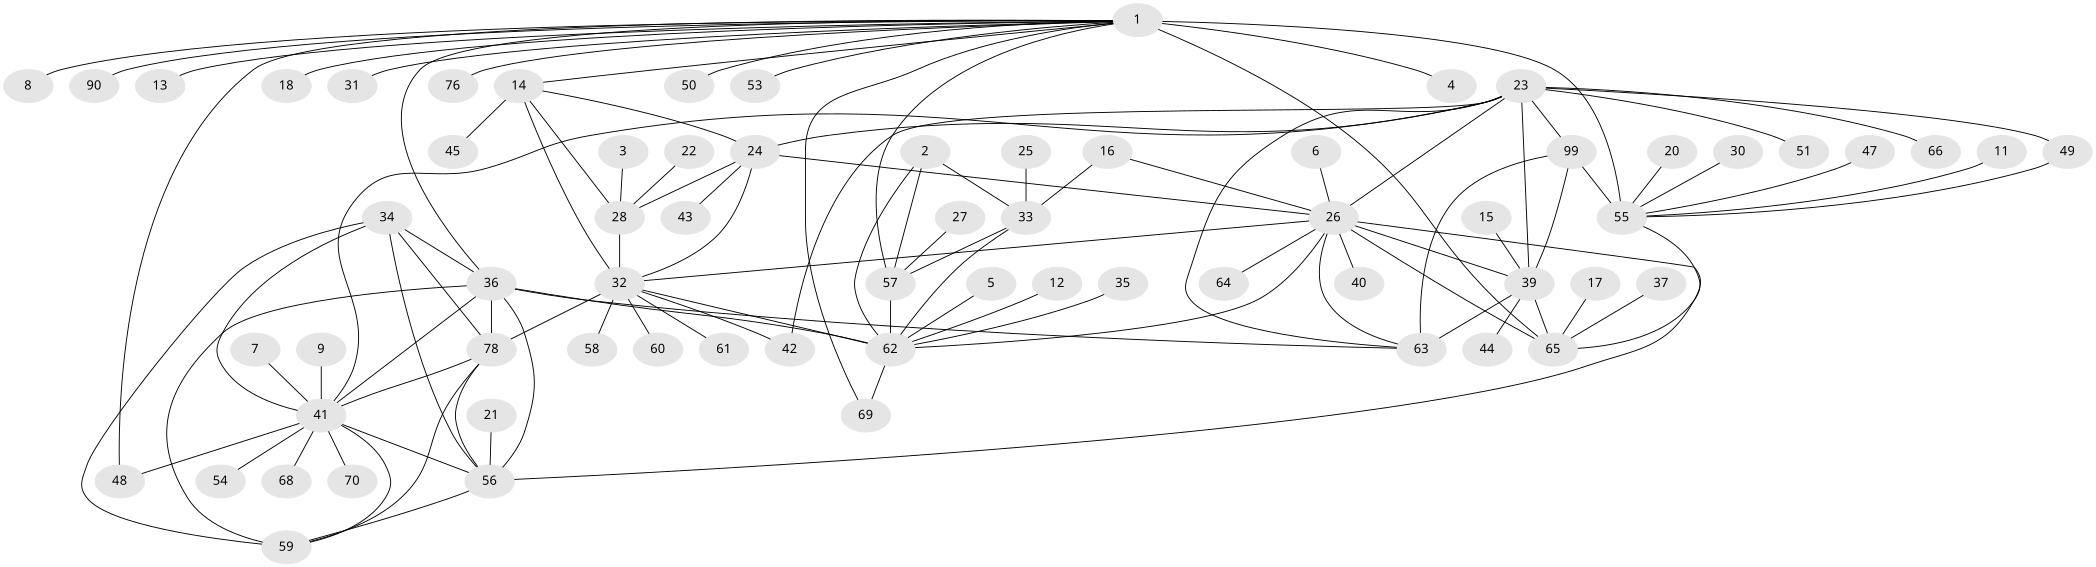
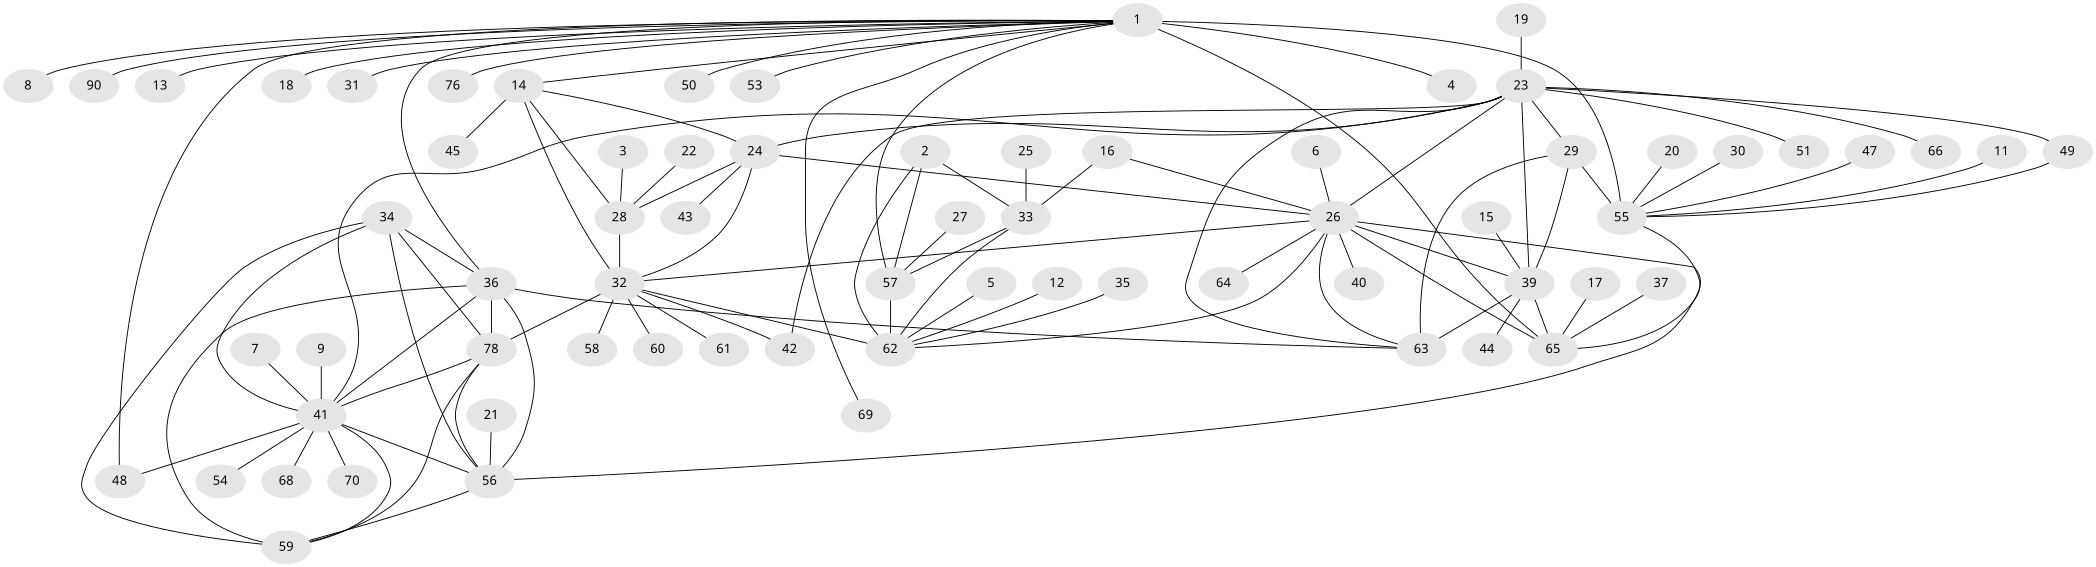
node "19": added
node "99": label "99" -> "29"
edge "36" -- "62": removed
edge "62" -- "69": removed
